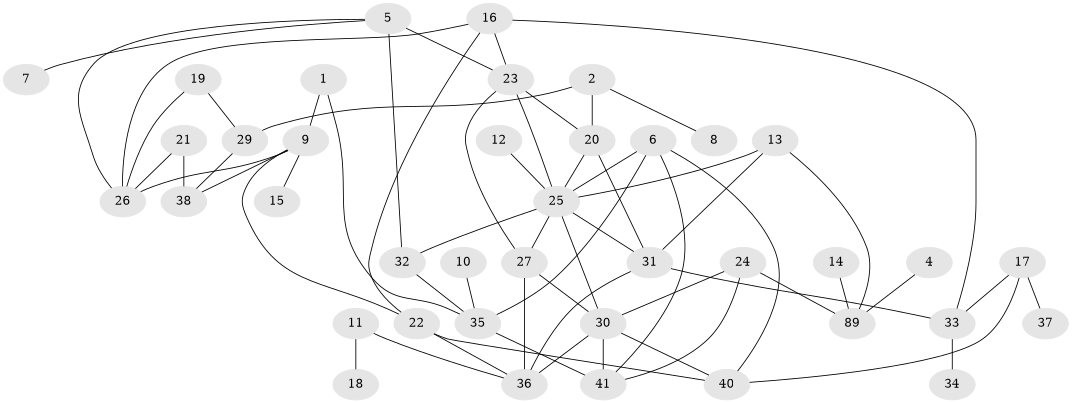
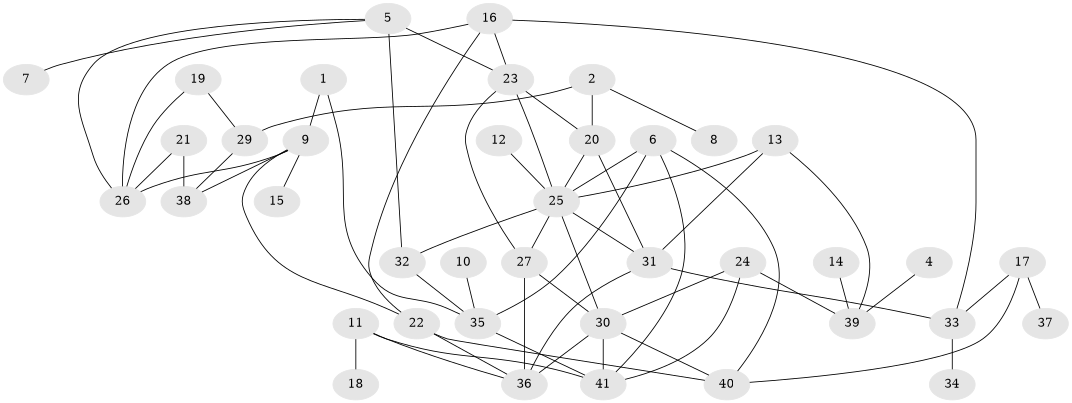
node "89": label "89" -> "39"
edge "11" -- "41": added
